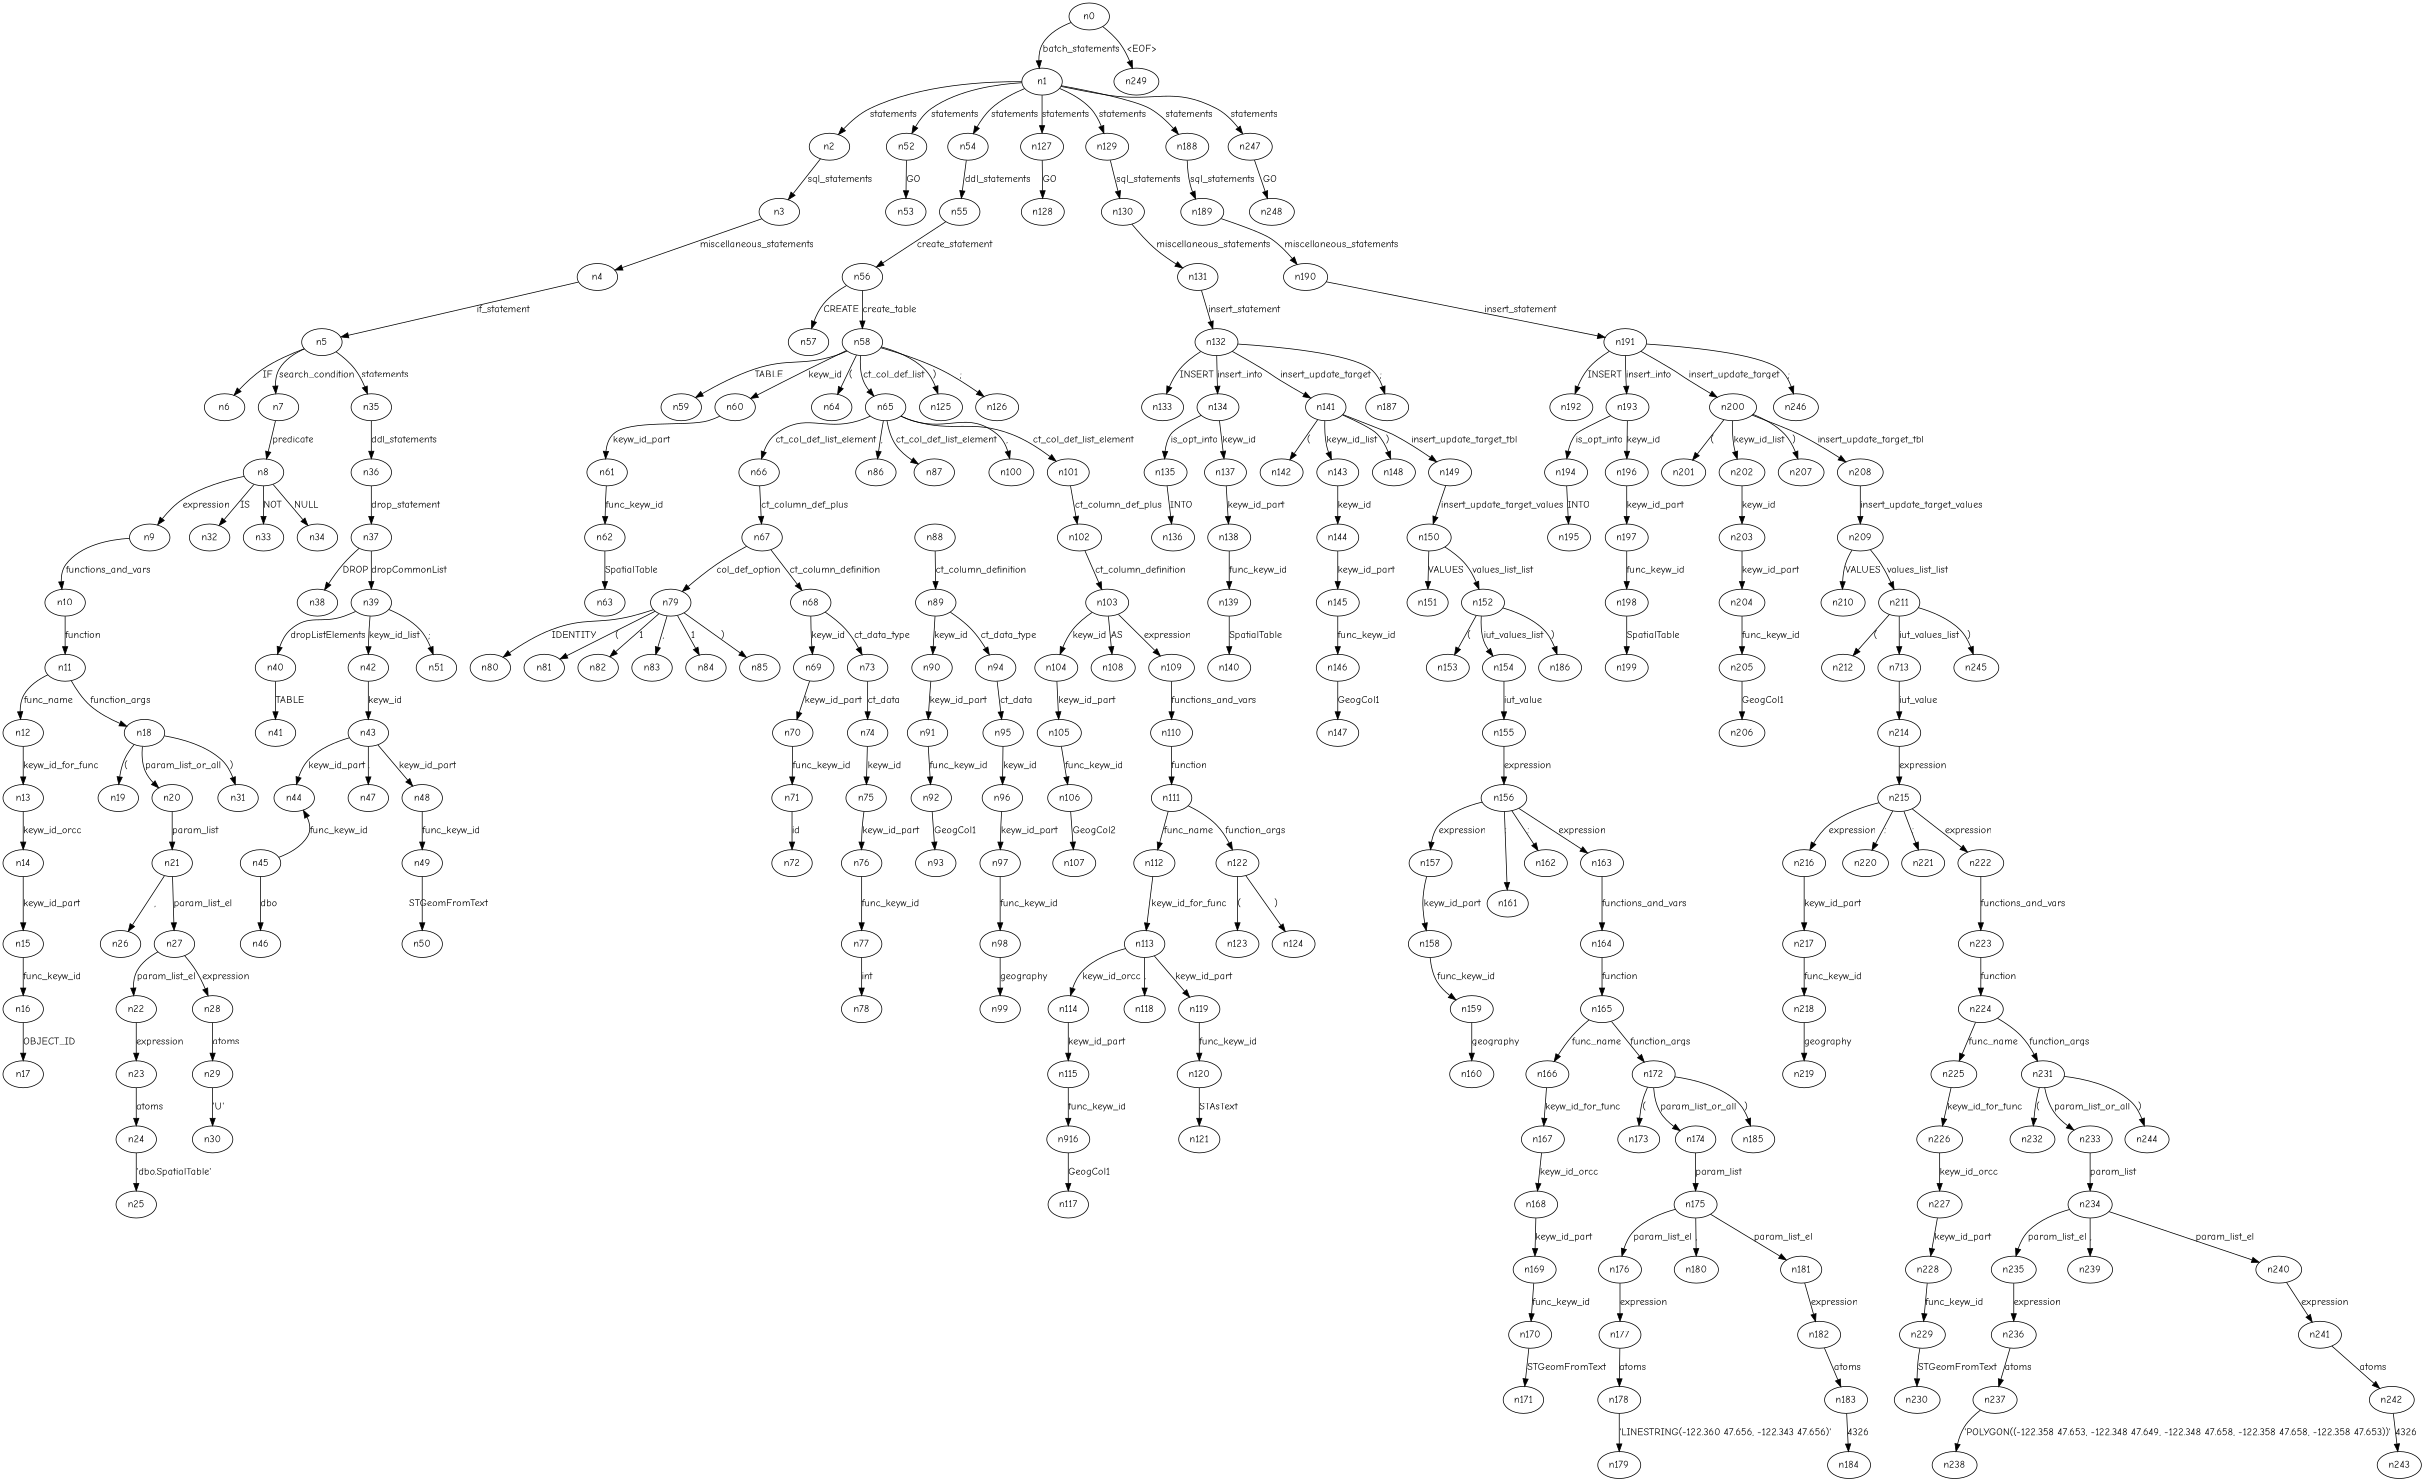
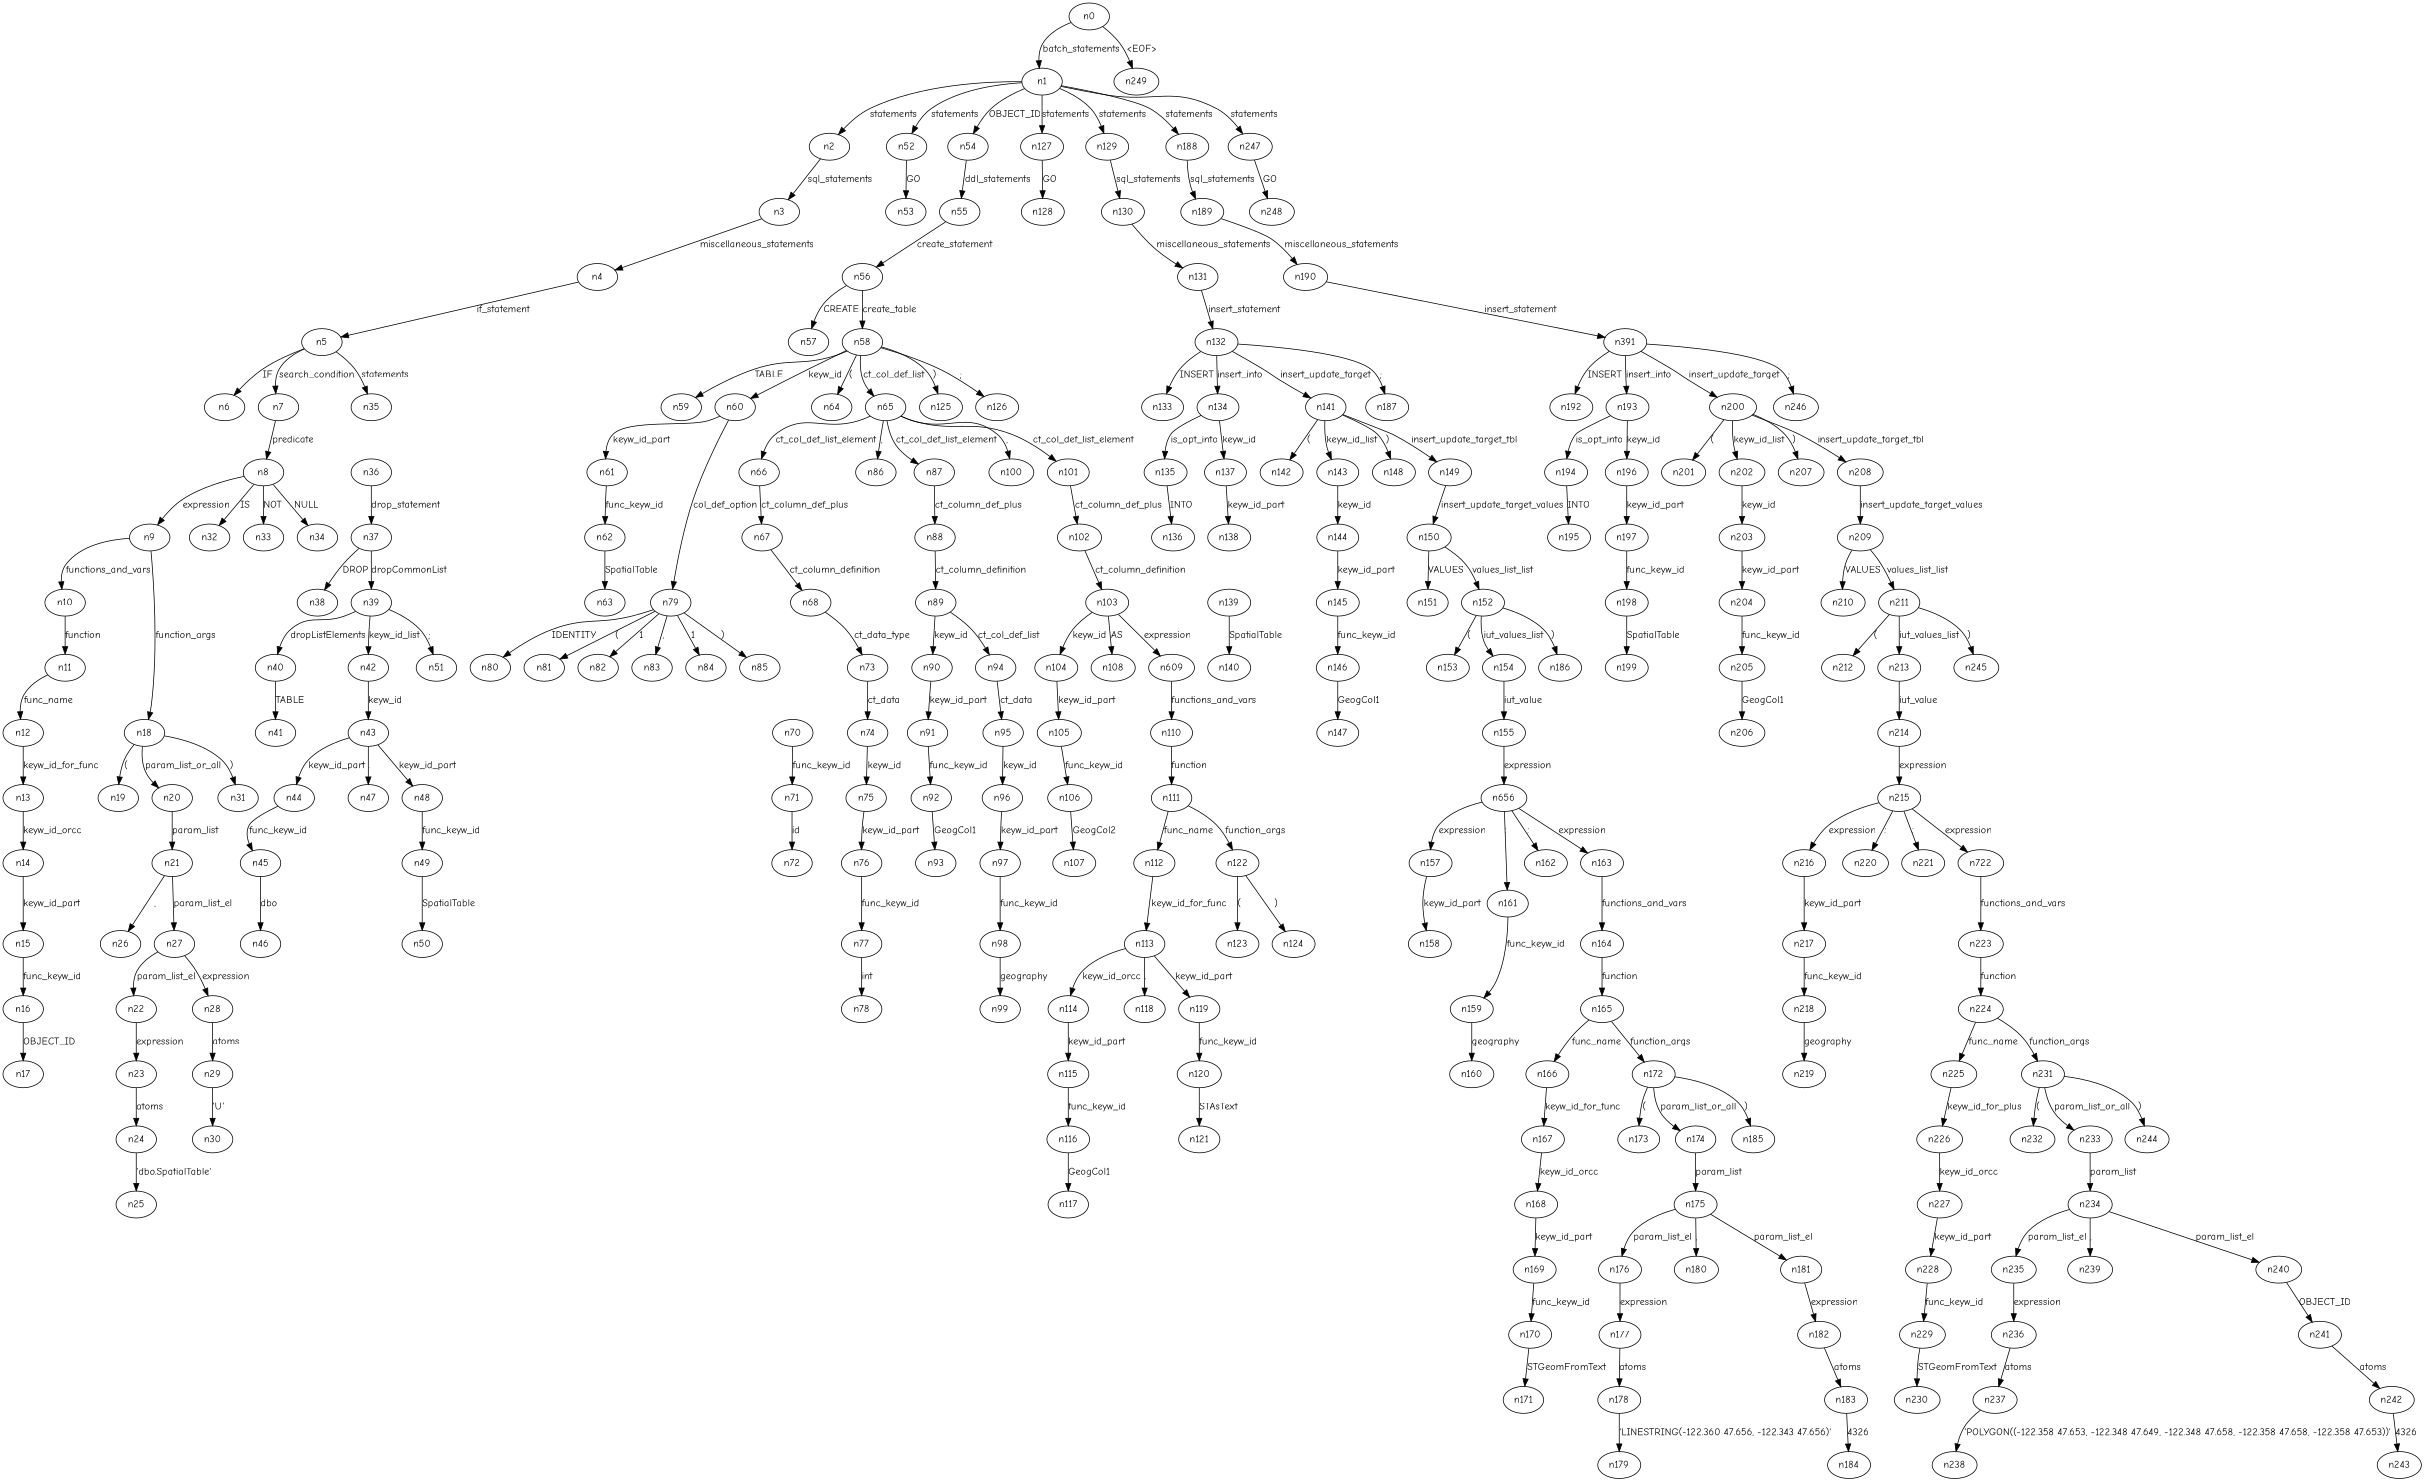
edge "n1" -> "n54": label "statements" -> "OBJECT_ID"
node "n191": label "n191" -> "n391"
edge "n35" -> "n36": removed, label "ddl_statements"
edge "n87" -> "n88": added, label "ct_column_def_plus"
edge "n67" -> "n79": now "n60" -> "n79"
edge "n138" -> "n139": removed, label "func_keyw_id"
edge "n89" -> "n94": label "ct_data_type" -> "ct_col_def_list"
node "n69": removed
node "n109": label "n109" -> "n609"
node "n713": label "n713" -> "n213"
edge "n11" -> "n18": now "n9" -> "n18"
node "n156": label "n156" -> "n656"
edge "n45" -> "n44": reversed
node "n222": label "n222" -> "n722"
edge "n49" -> "n50": label "STGeomFromText" -> "SpatialTable"
edge "n158" -> "n159": now "n161" -> "n159"
edge "n225" -> "n226": label "keyw_id_for_func" -> "keyw_id_for_plus"
node "n916": label "n916" -> "n116"
edge "n240" -> "n241": label "expression" -> "OBJECT_ID"
